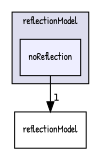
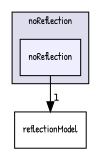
cluster "reflectionModel": label "reflectionModel" -> "noReflection"
